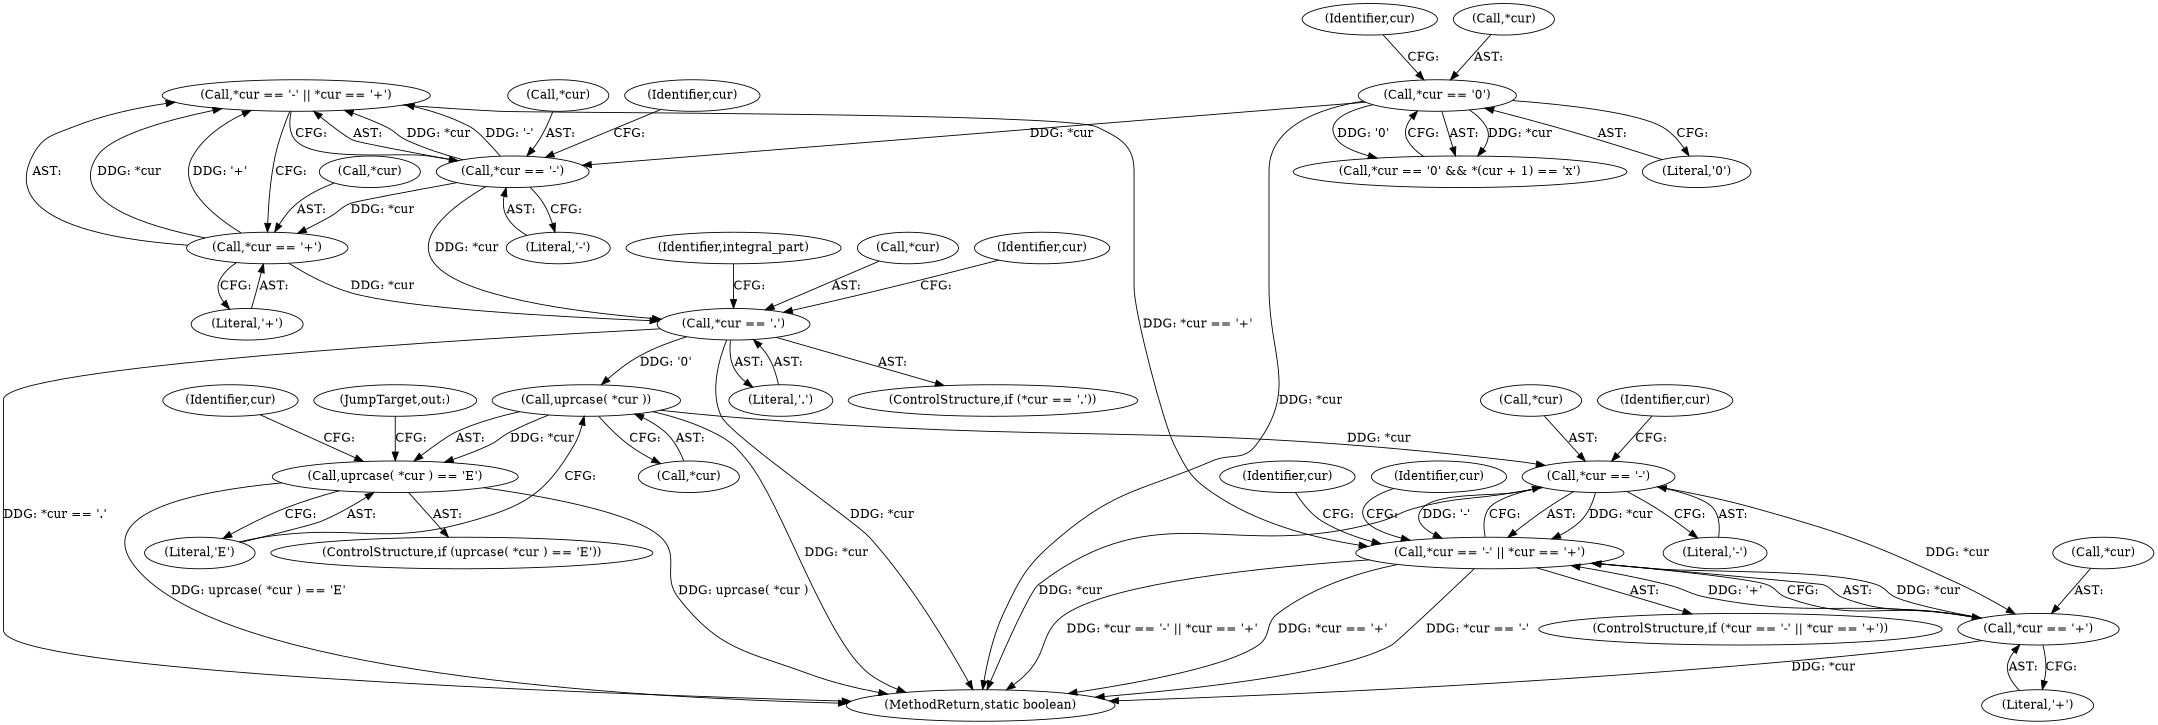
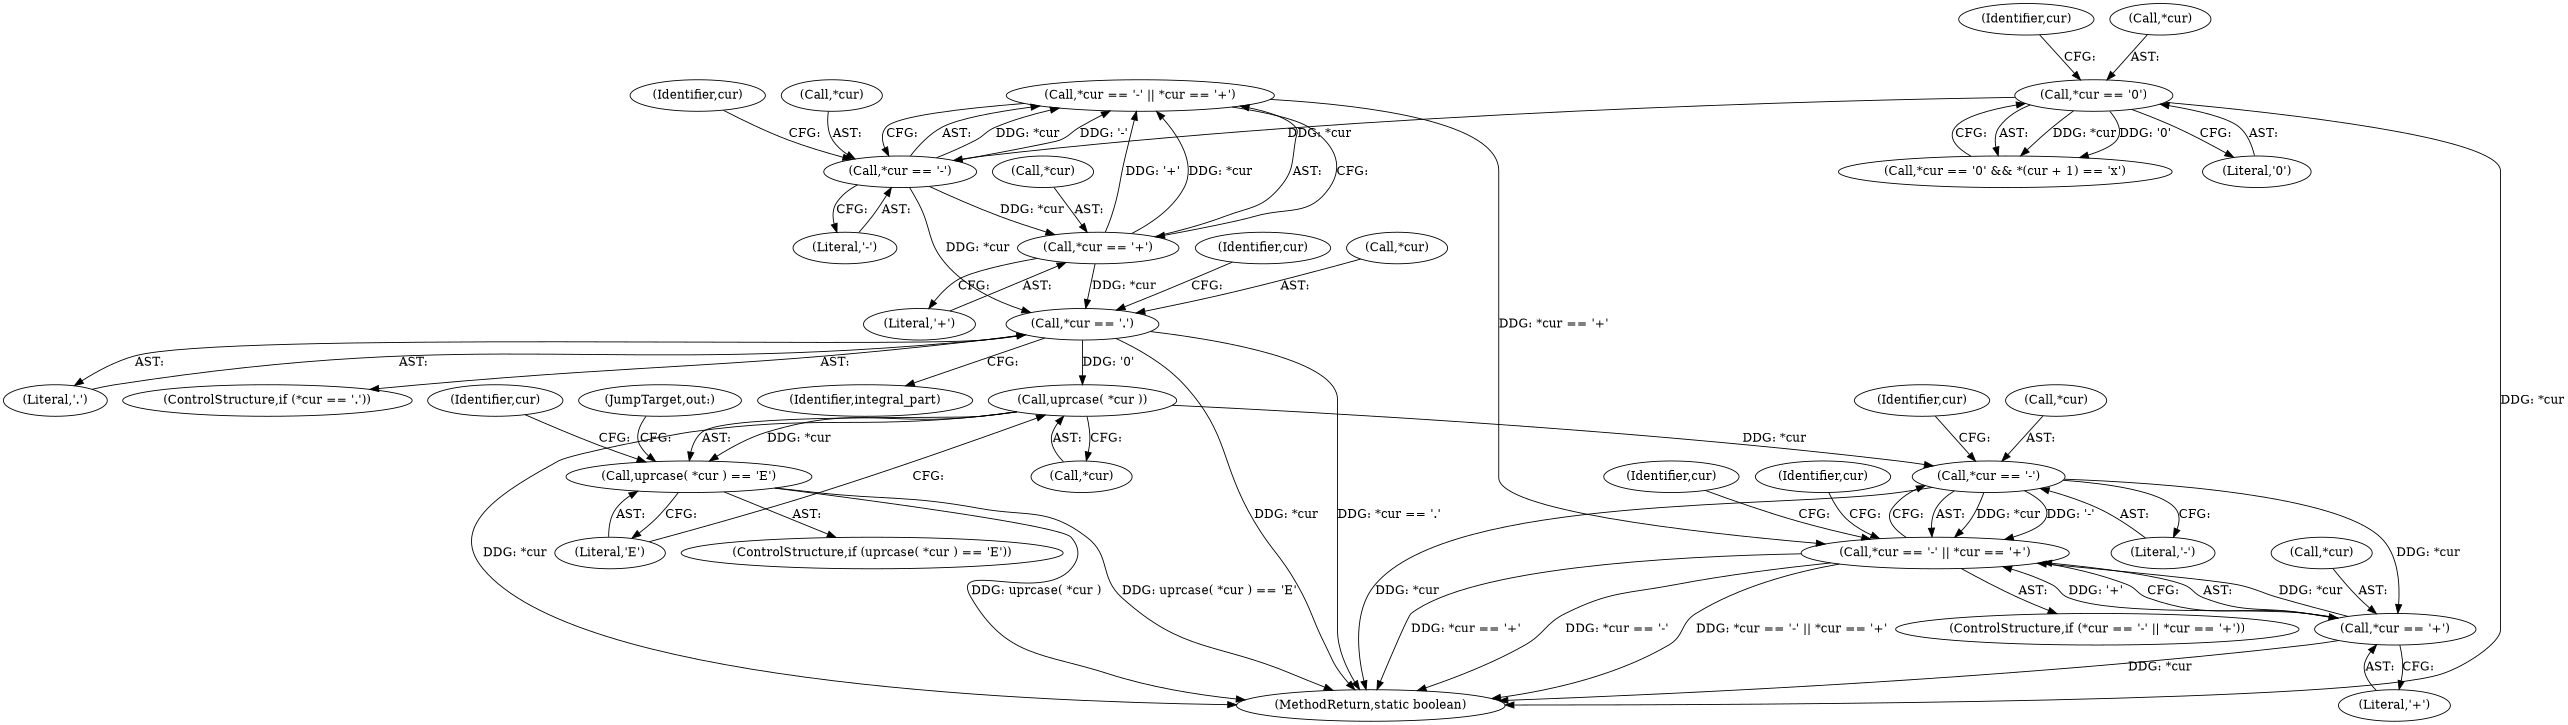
edge "(Identifier,integral_part)" -> "(Call,*cur == '.')": reversed
